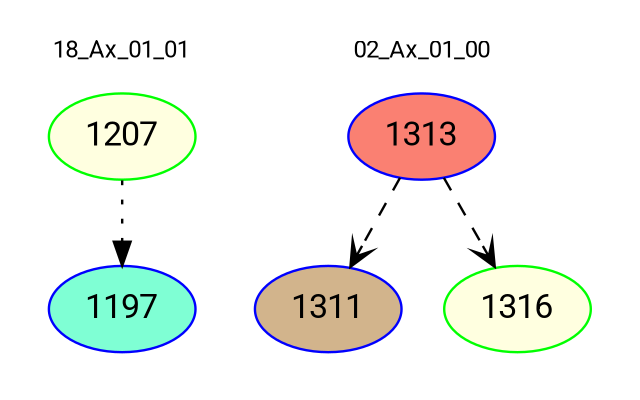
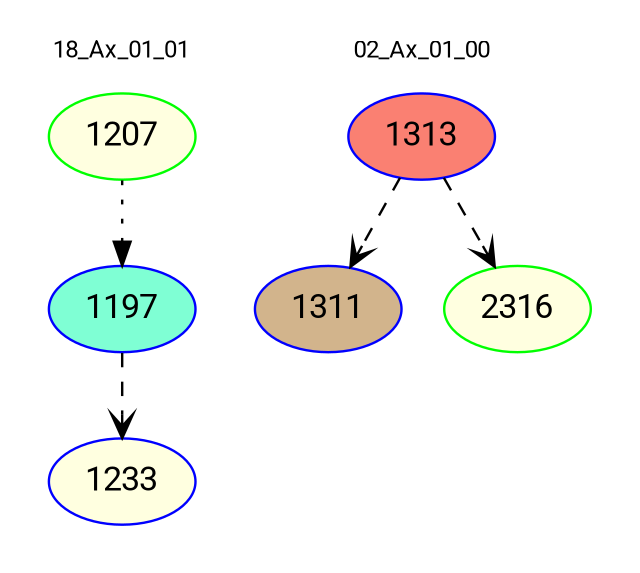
node "1316": label "1316" -> "2316"
node "1233": added
